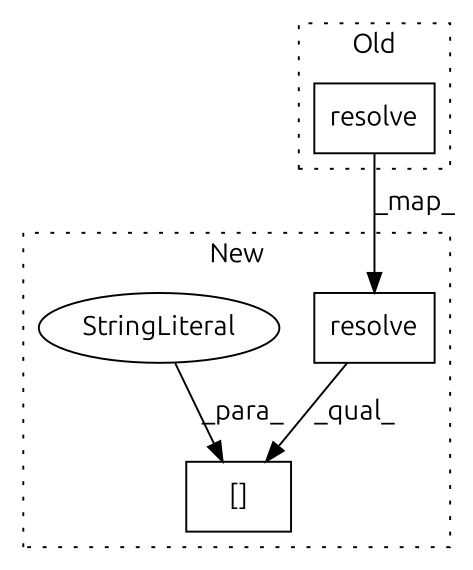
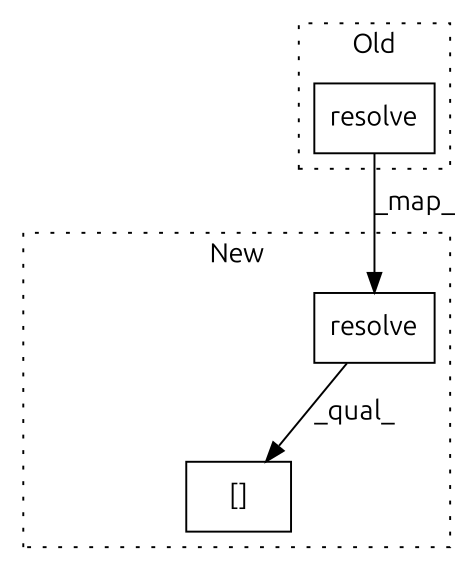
node "StringLiteral": removed
